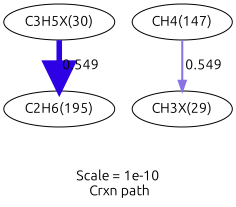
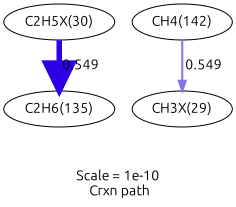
node "C3H5X(30)": label "C3H5X(30)" -> "C2H5X(30)"
node "CH4(147)": label "CH4(147)" -> "CH4(142)"
node "C2H6(195)": label "C2H6(195)" -> "C2H6(135)"
